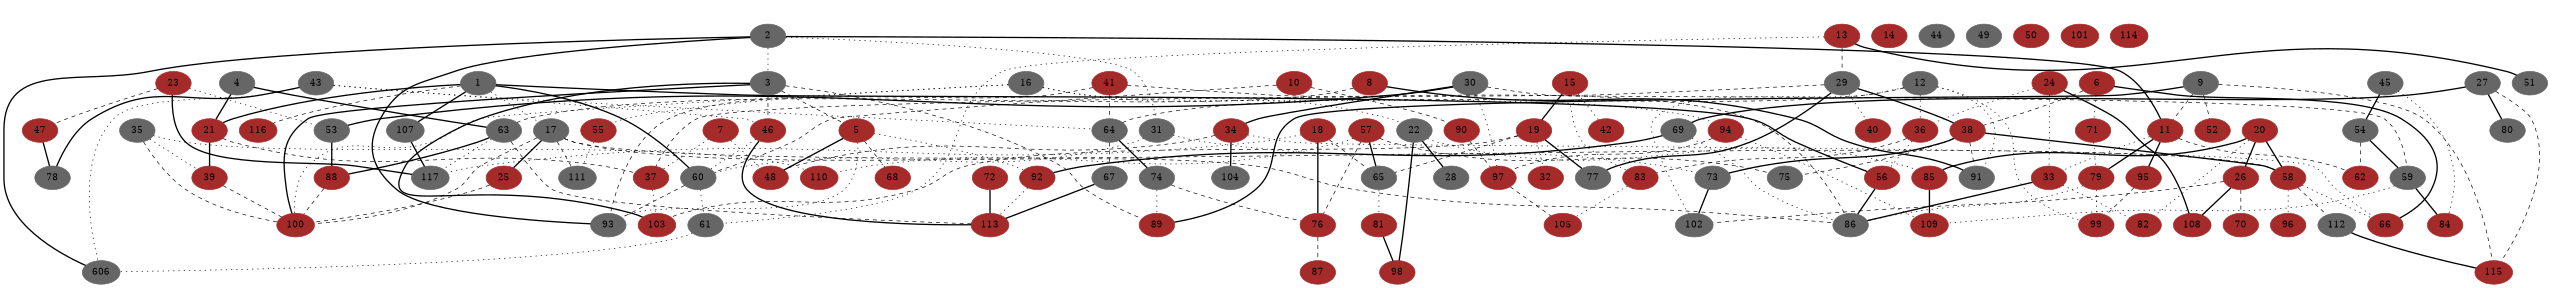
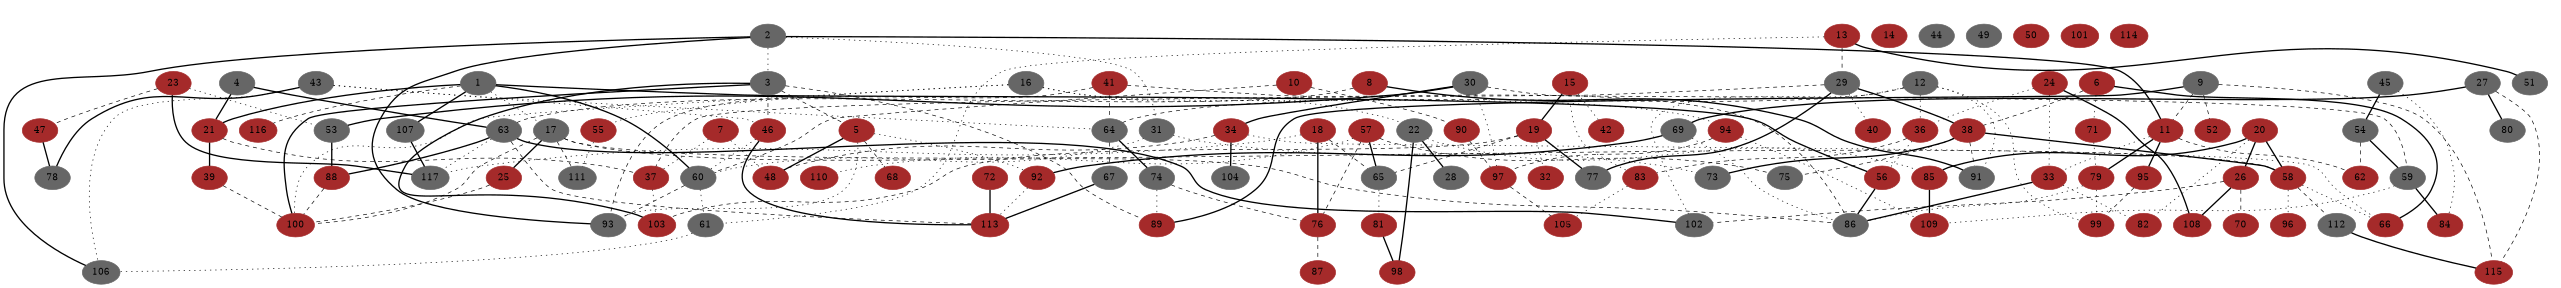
node "35": removed
edge "73" -- "102": now "63" -- "102"
node "606": label "606" -> "106"
